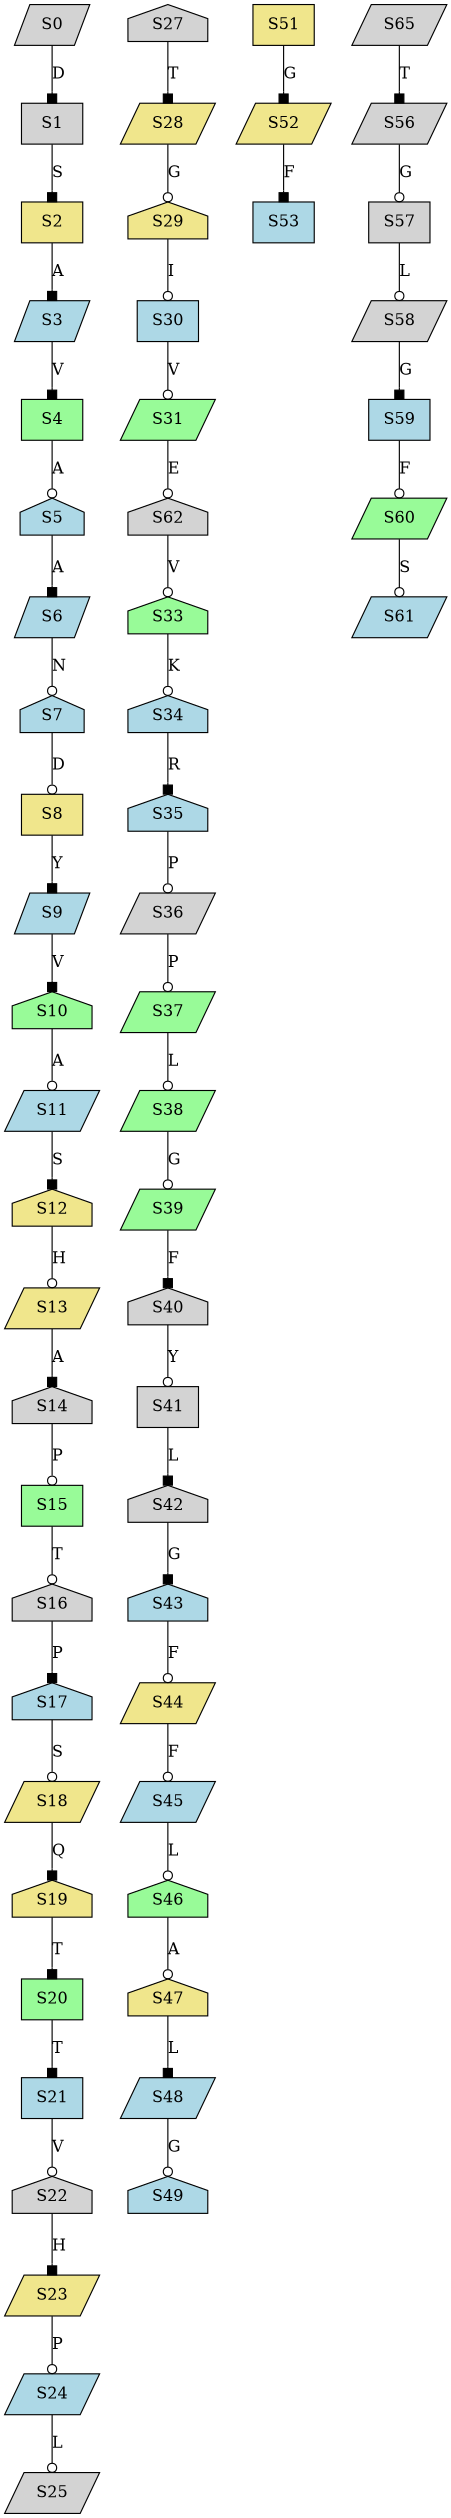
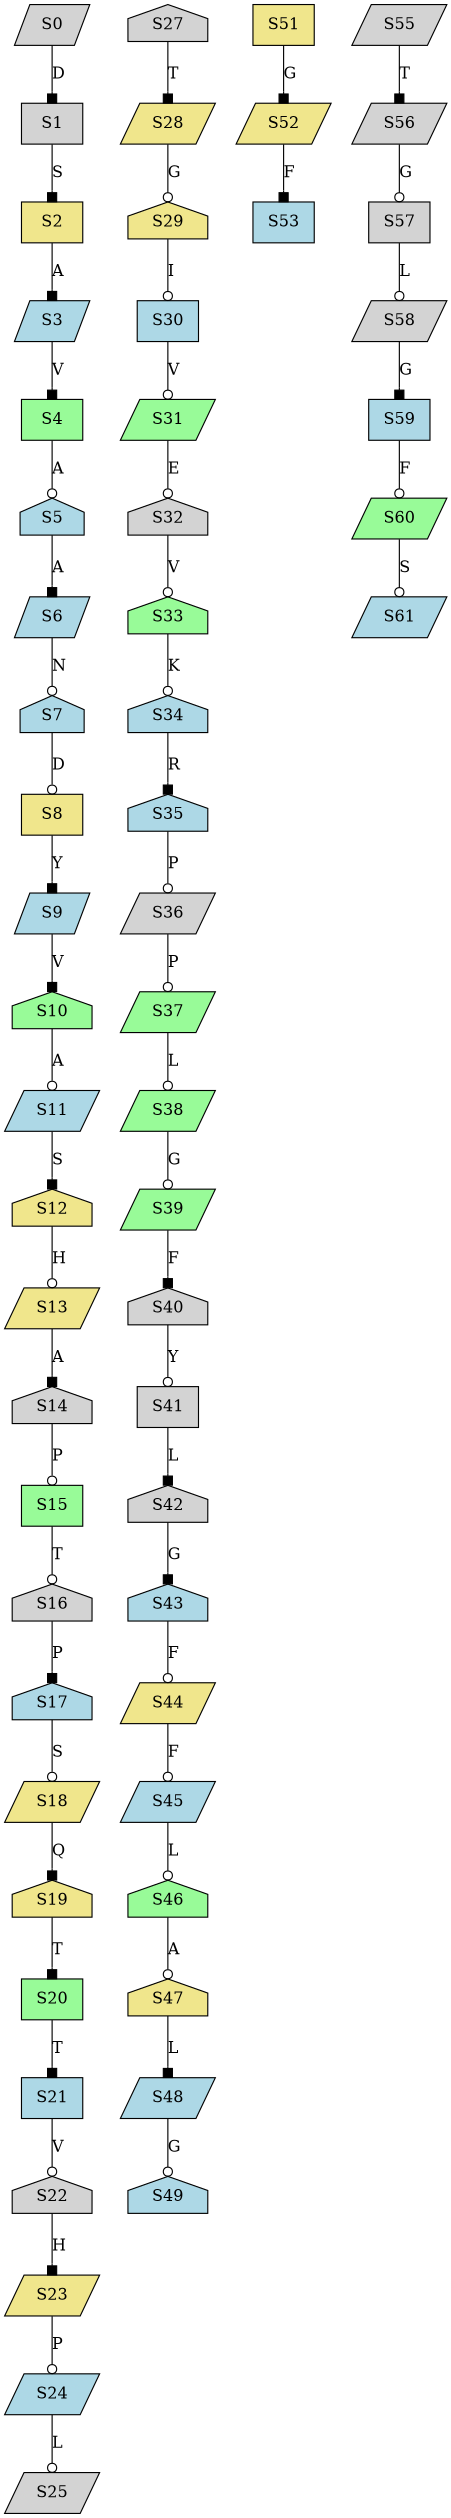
node "S65": label "S65" -> "S55"
node "S62": label "S62" -> "S32"
